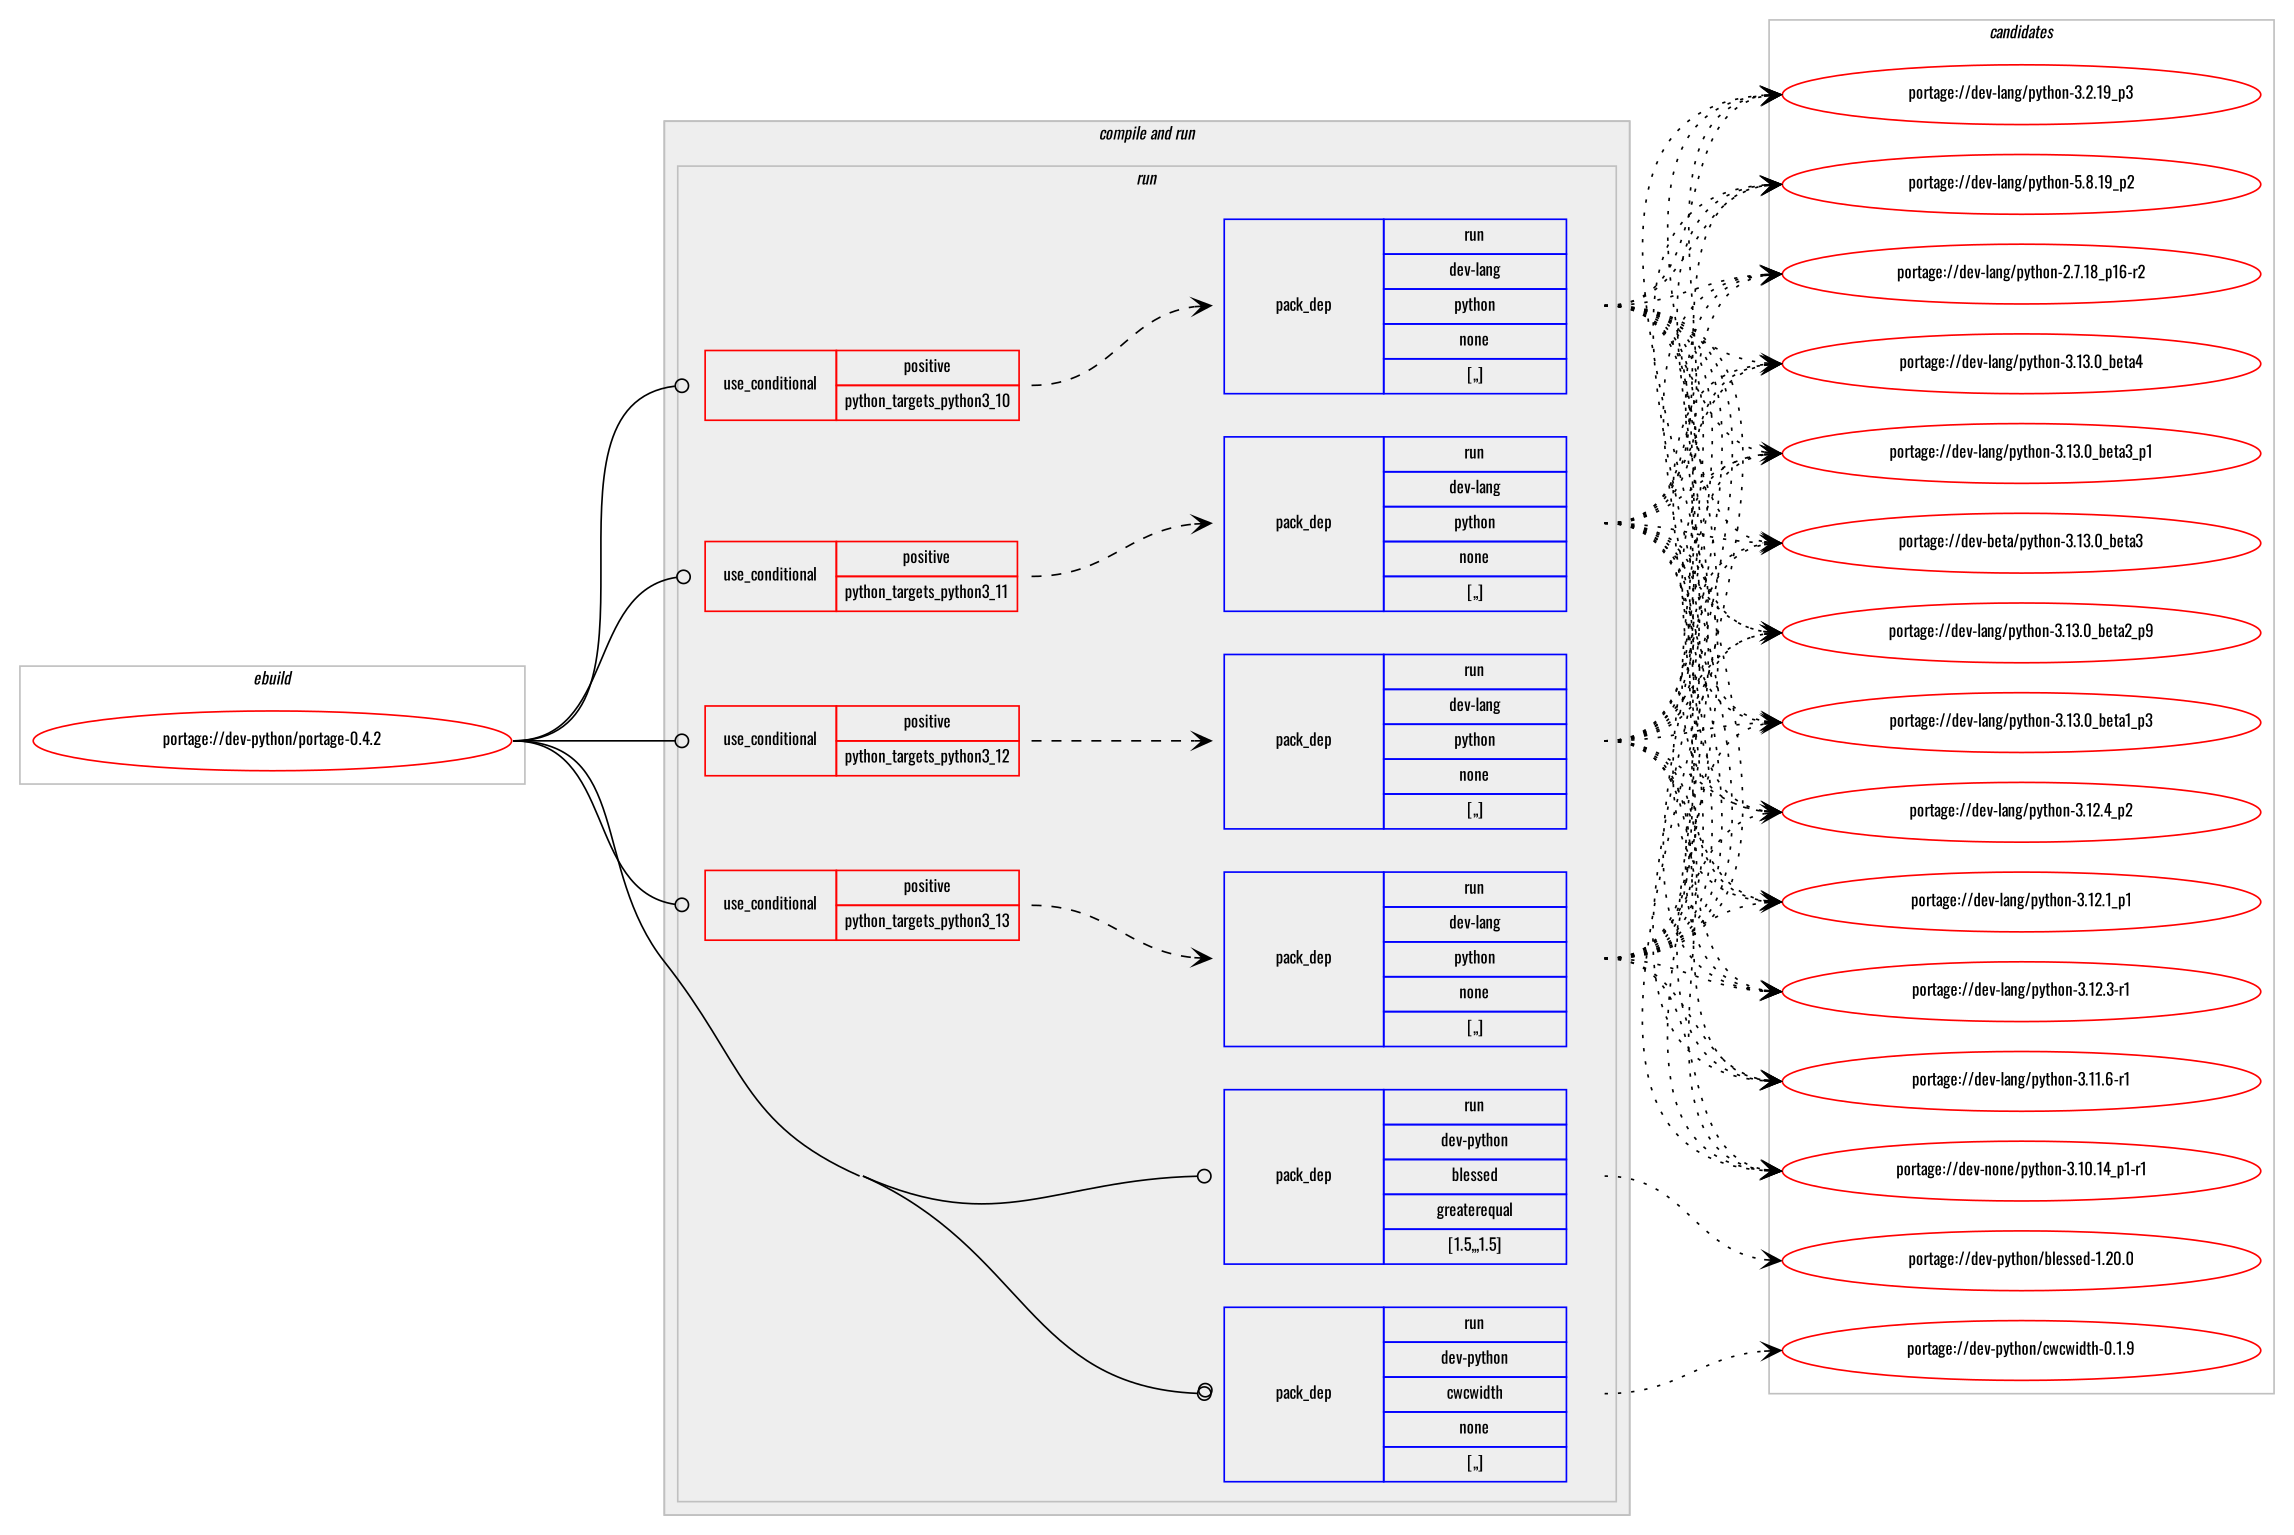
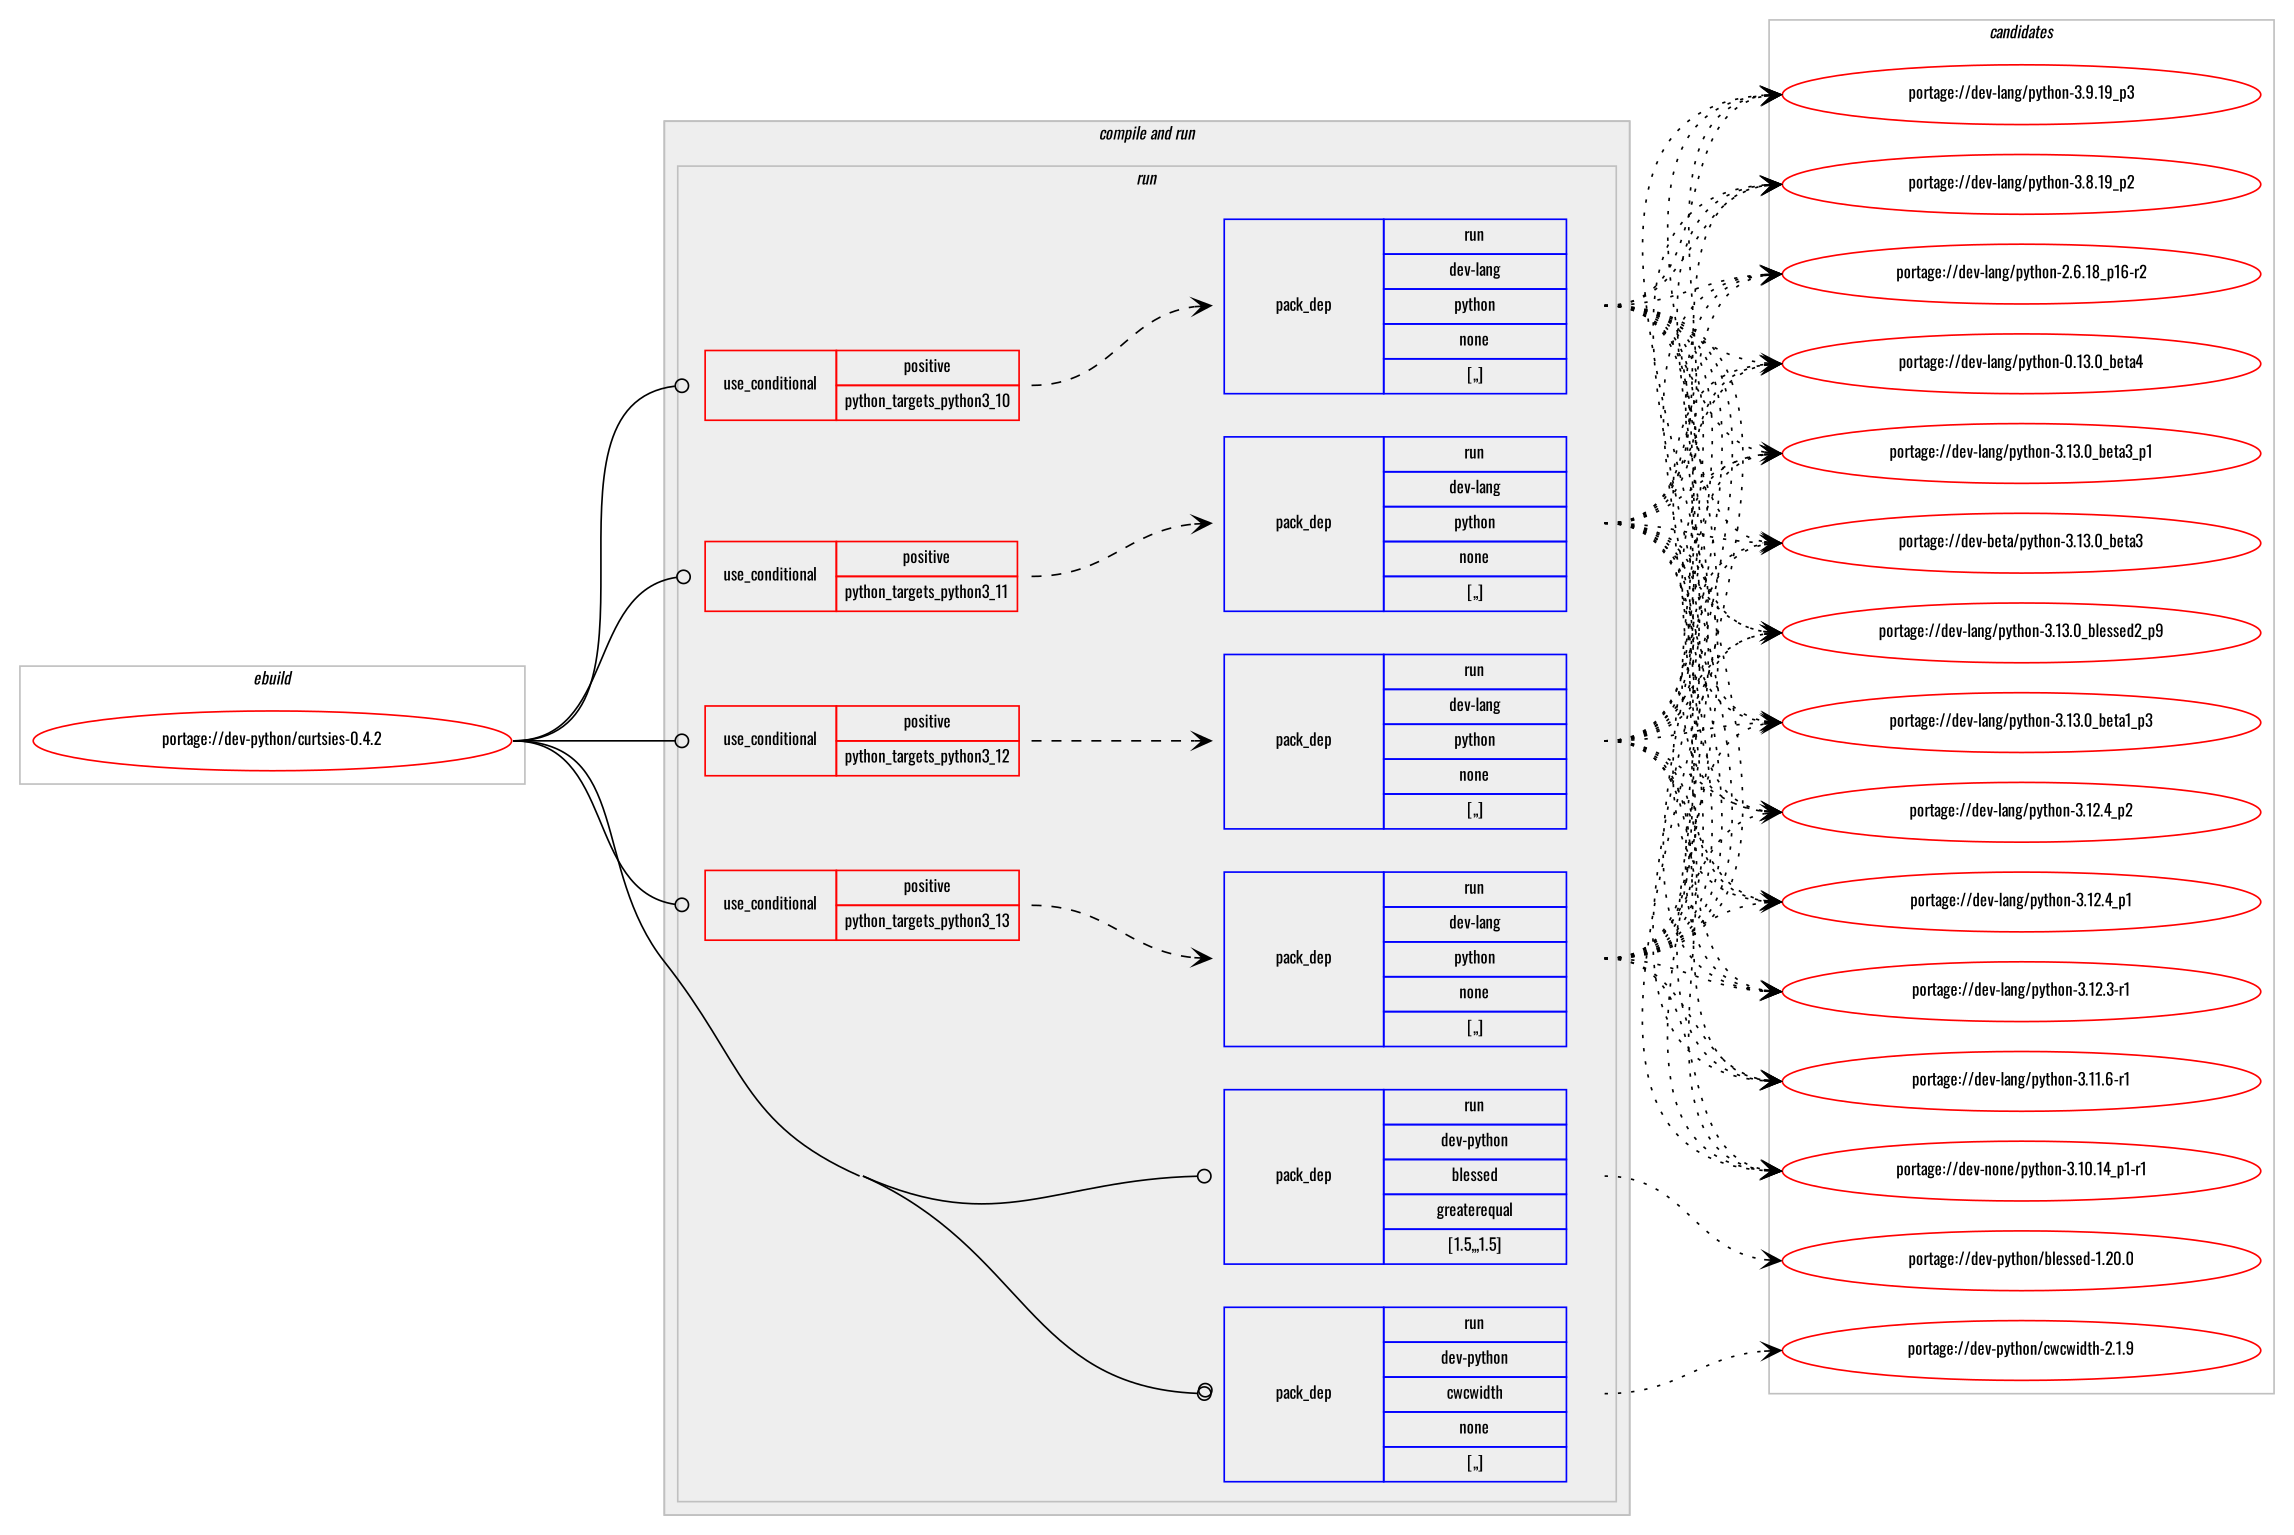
node "portage://dev-lang/python-3.2.19_p3": label "portage://dev-lang/python-3.2.19_p3" -> "portage://dev-lang/python-3.9.19_p3"
node "portage://dev-lang/python-5.8.19_p2": label "portage://dev-lang/python-5.8.19_p2" -> "portage://dev-lang/python-3.8.19_p2"
node "portage://dev-lang/python-2.7.18_p16-r2": label "portage://dev-lang/python-2.7.18_p16-r2" -> "portage://dev-lang/python-2.6.18_p16-r2"
node "portage://dev-lang/python-3.13.0_beta4": label "portage://dev-lang/python-3.13.0_beta4" -> "portage://dev-lang/python-0.13.0_beta4"
node "portage://dev-lang/python-3.13.0_beta2_p9": label "portage://dev-lang/python-3.13.0_beta2_p9" -> "portage://dev-lang/python-3.13.0_blessed2_p9"
node "portage://dev-python/portage-0.4.2": label "portage://dev-python/portage-0.4.2" -> "portage://dev-python/curtsies-0.4.2"
node "portage://dev-lang/python-3.12.1_p1": label "portage://dev-lang/python-3.12.1_p1" -> "portage://dev-lang/python-3.12.4_p1"
node "portage://dev-python/cwcwidth-0.1.9": label "portage://dev-python/cwcwidth-0.1.9" -> "portage://dev-python/cwcwidth-2.1.9"
